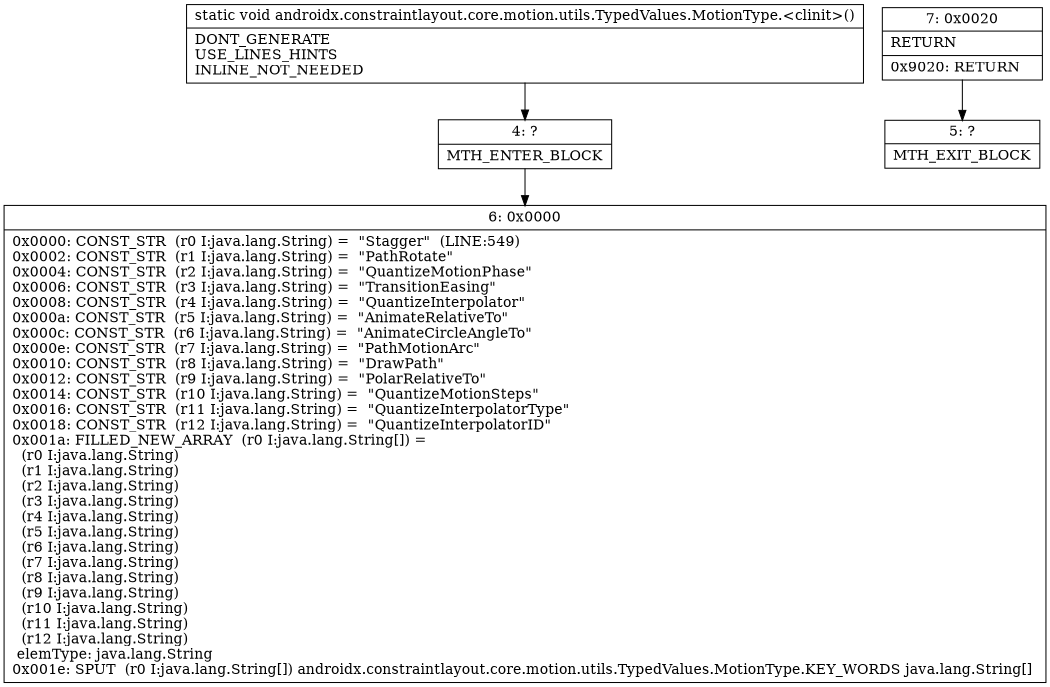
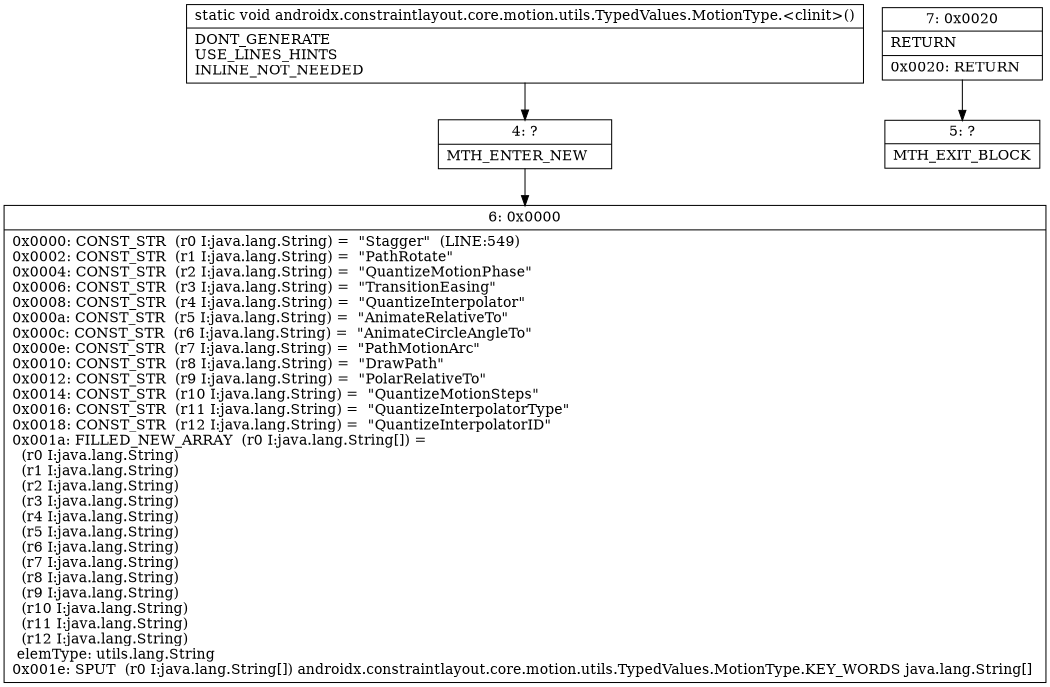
node "7: 0x0020": text "0x9020: RETURN" -> "0x0020: RETURN"
node "4: ?": text "MTH_ENTER_BLOCK" -> "MTH_ENTER_NEW"
node "6: 0x0000": text "elemType: java.lang.String" -> "elemType: utils.lang.String"
